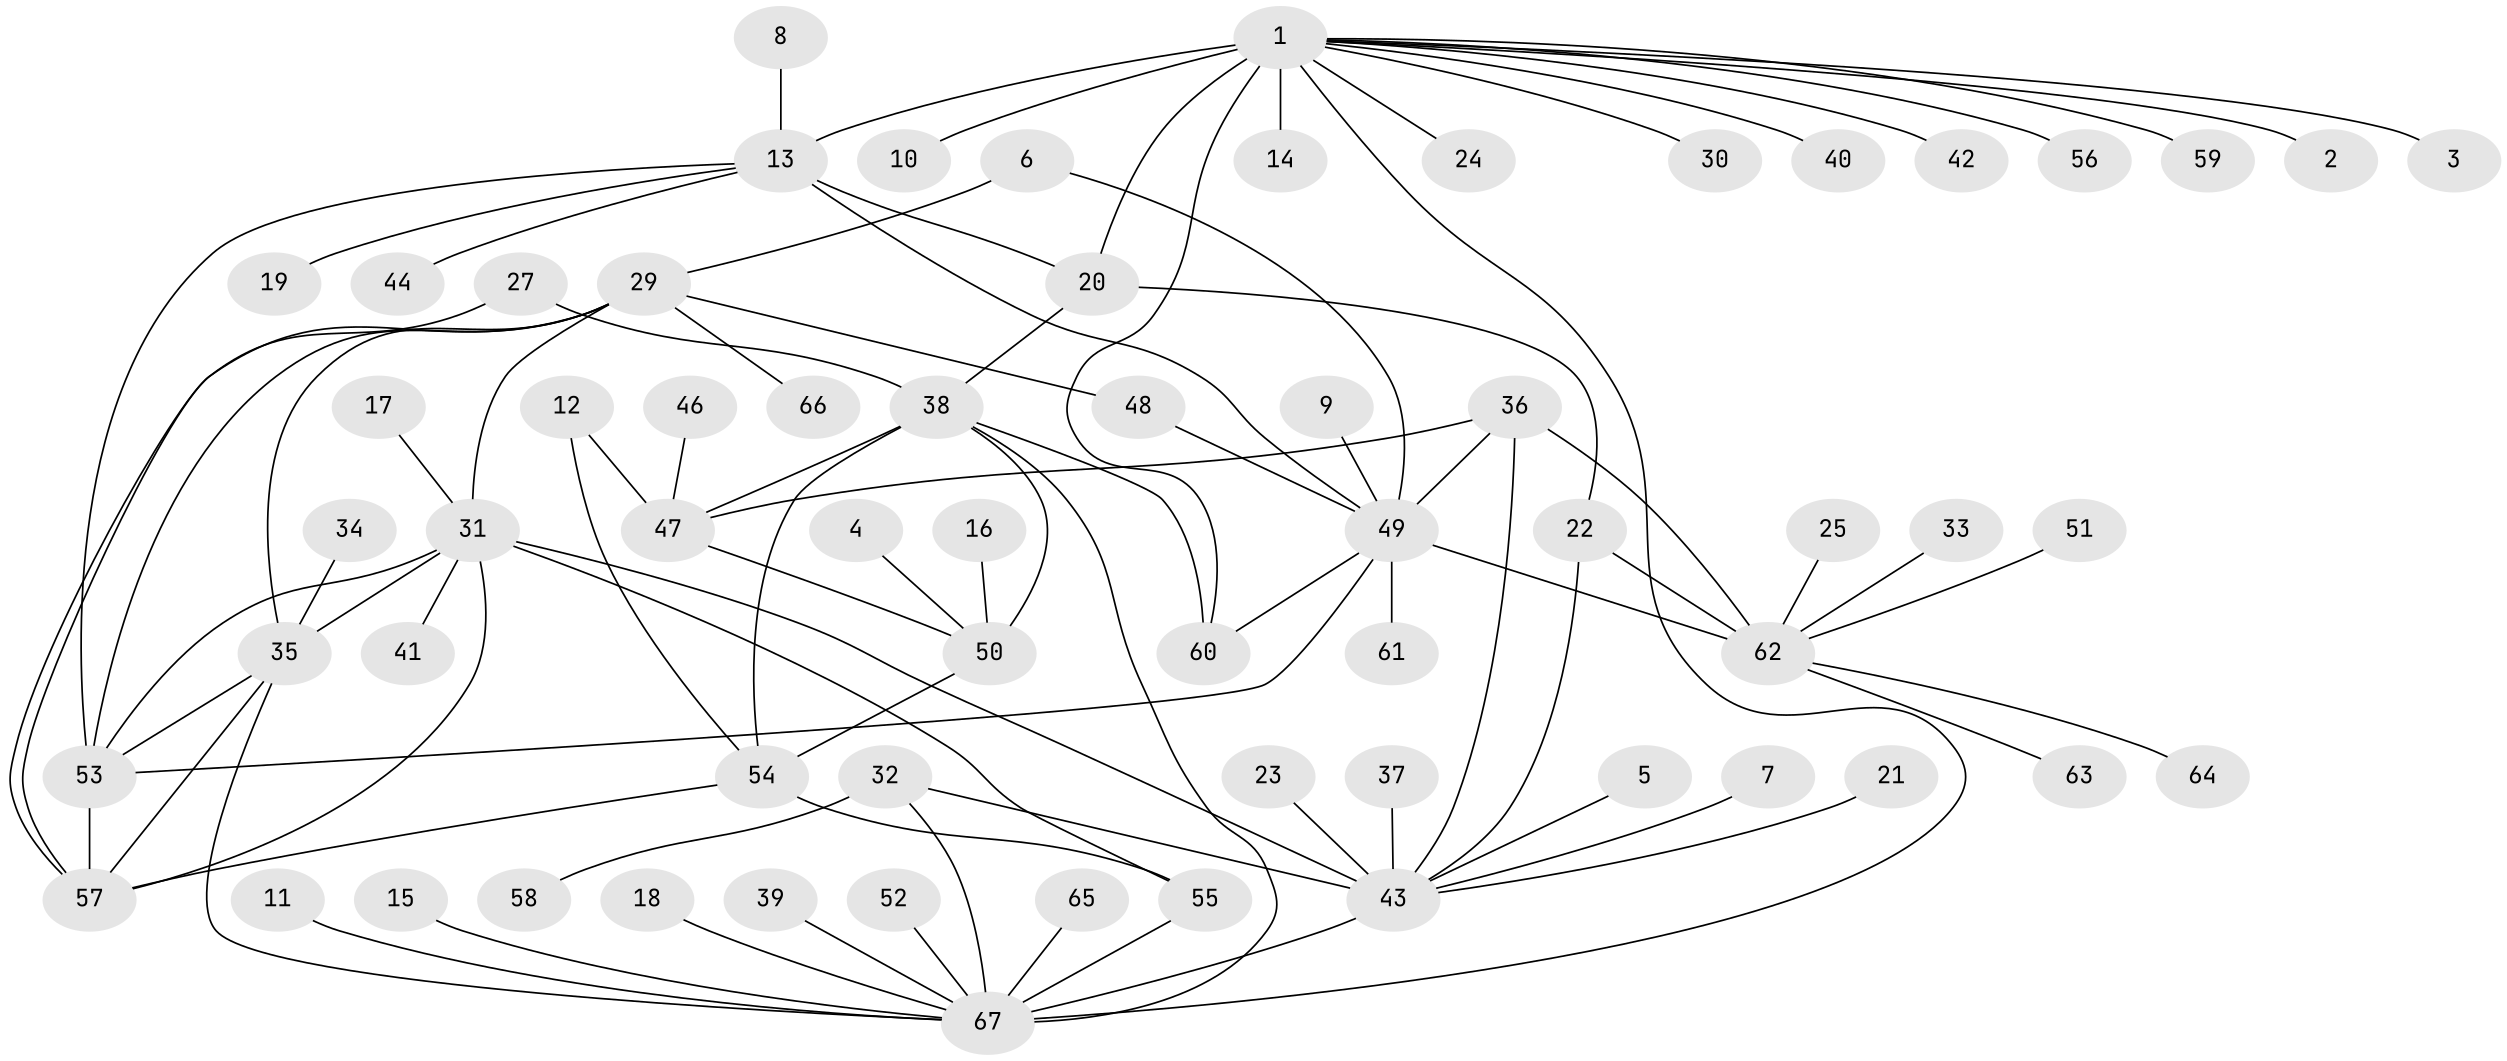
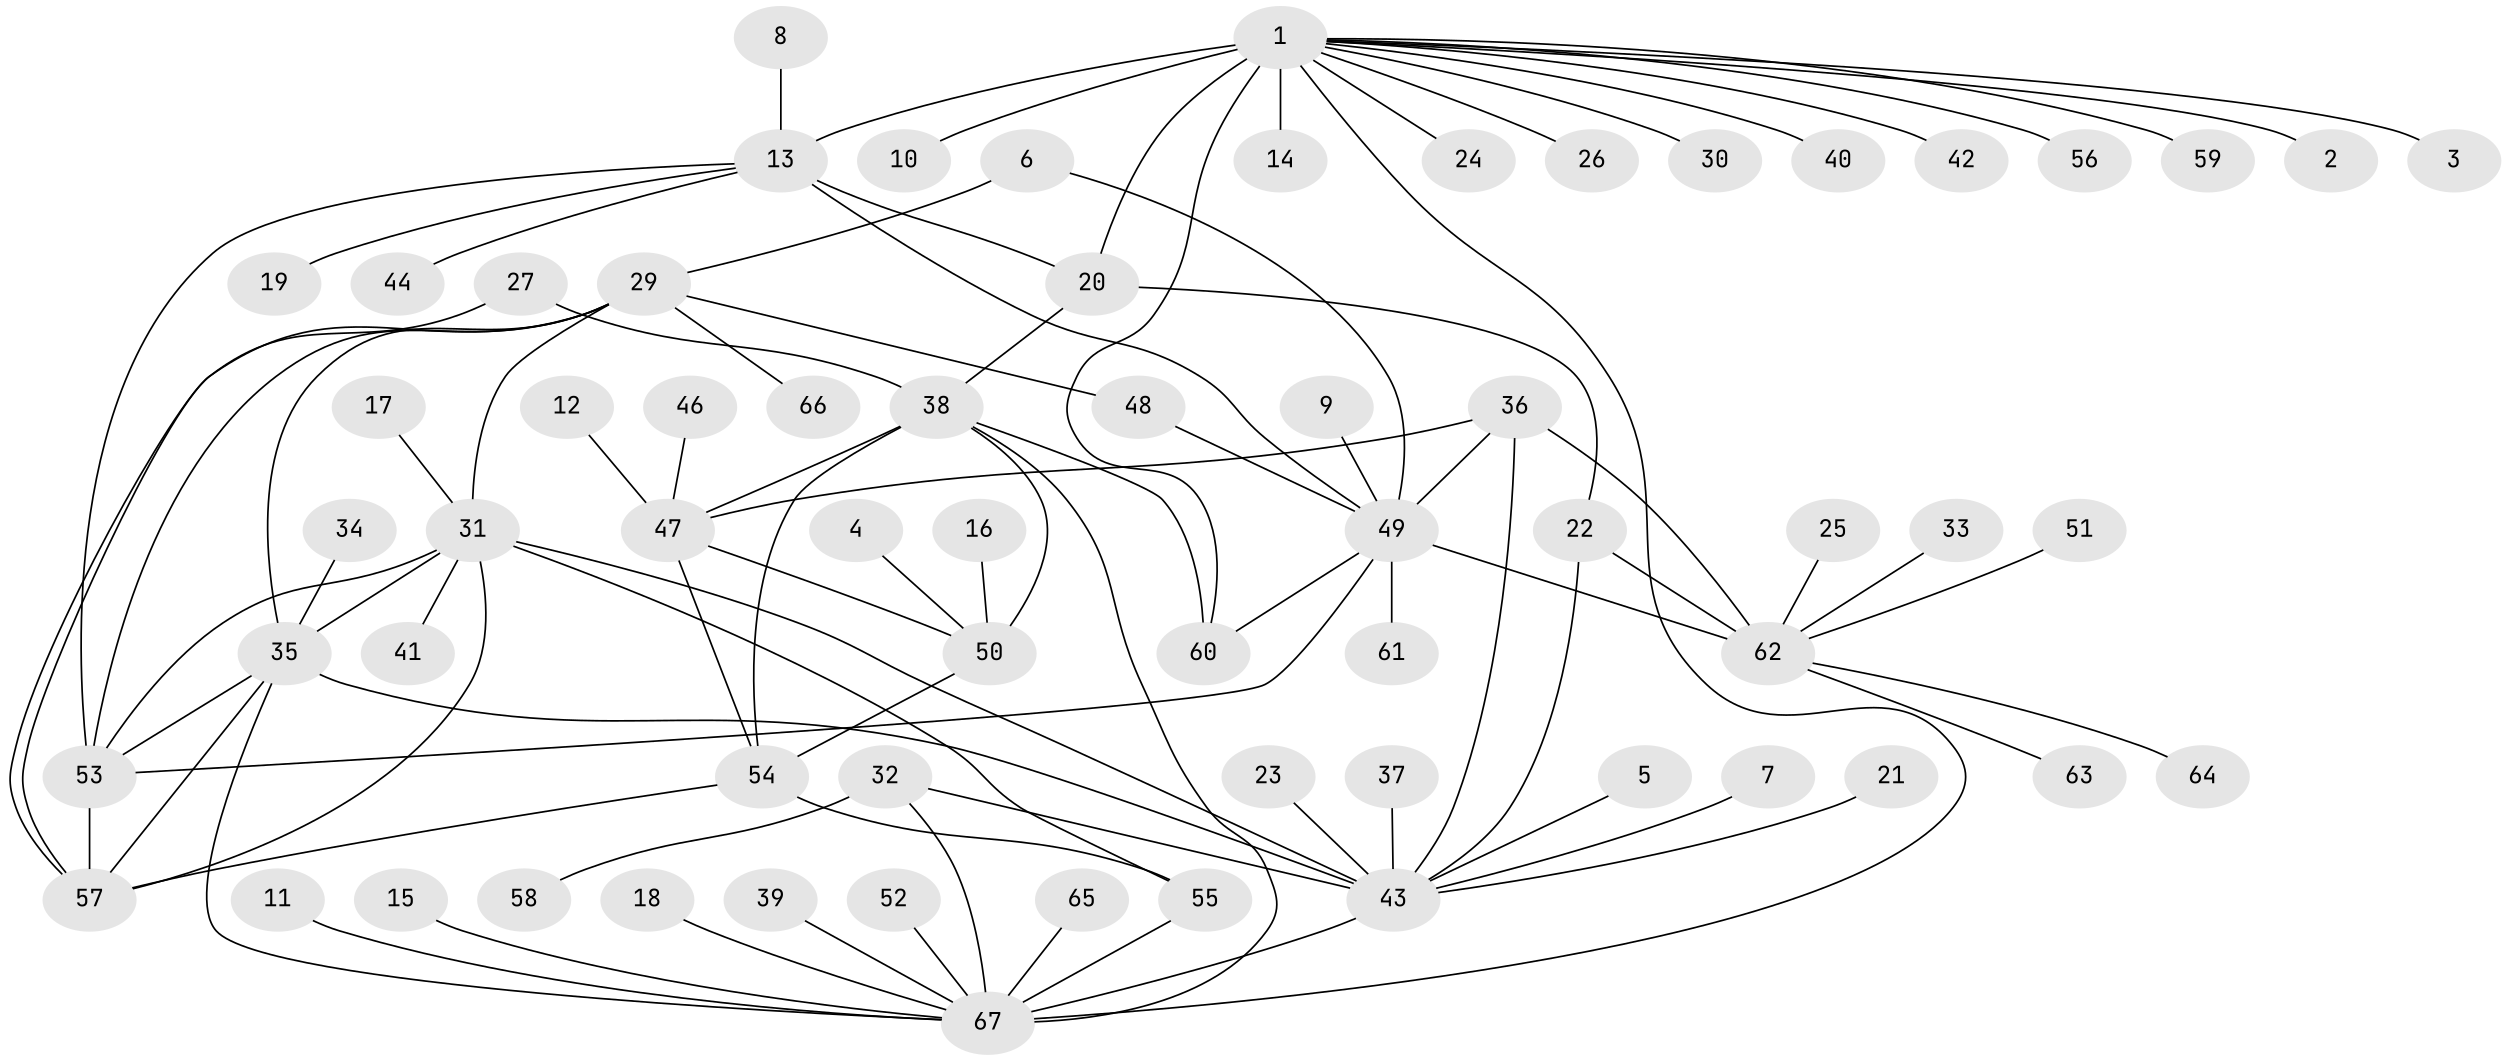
node "26": added
edge "12" -- "54": now "47" -- "54"
edge "35" -- "43": added
